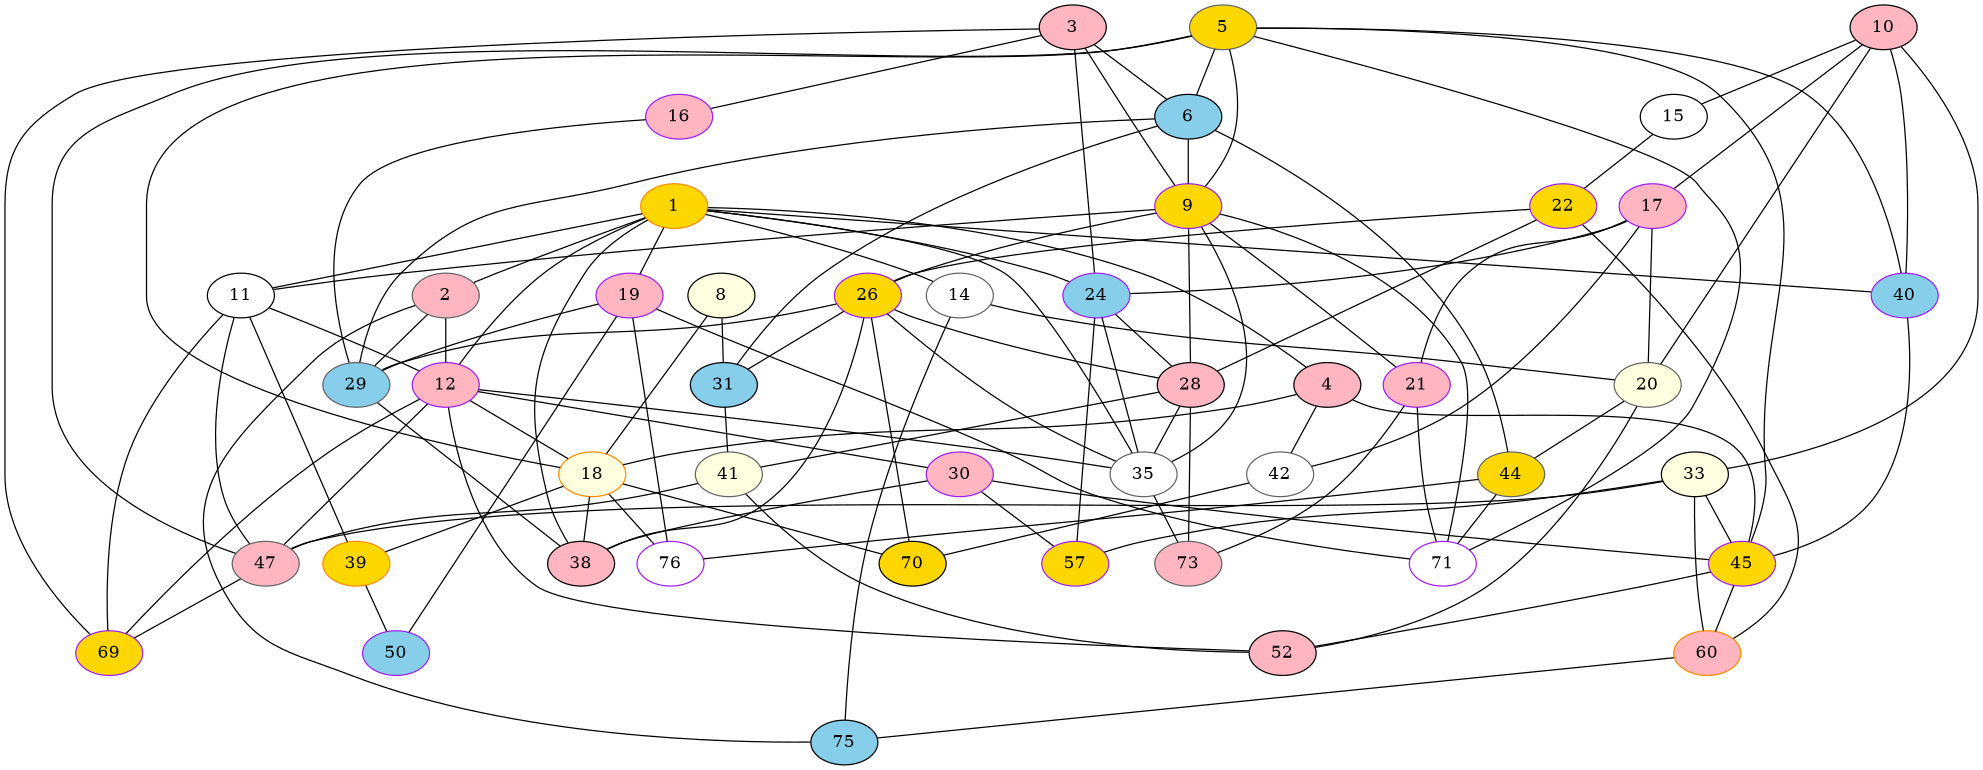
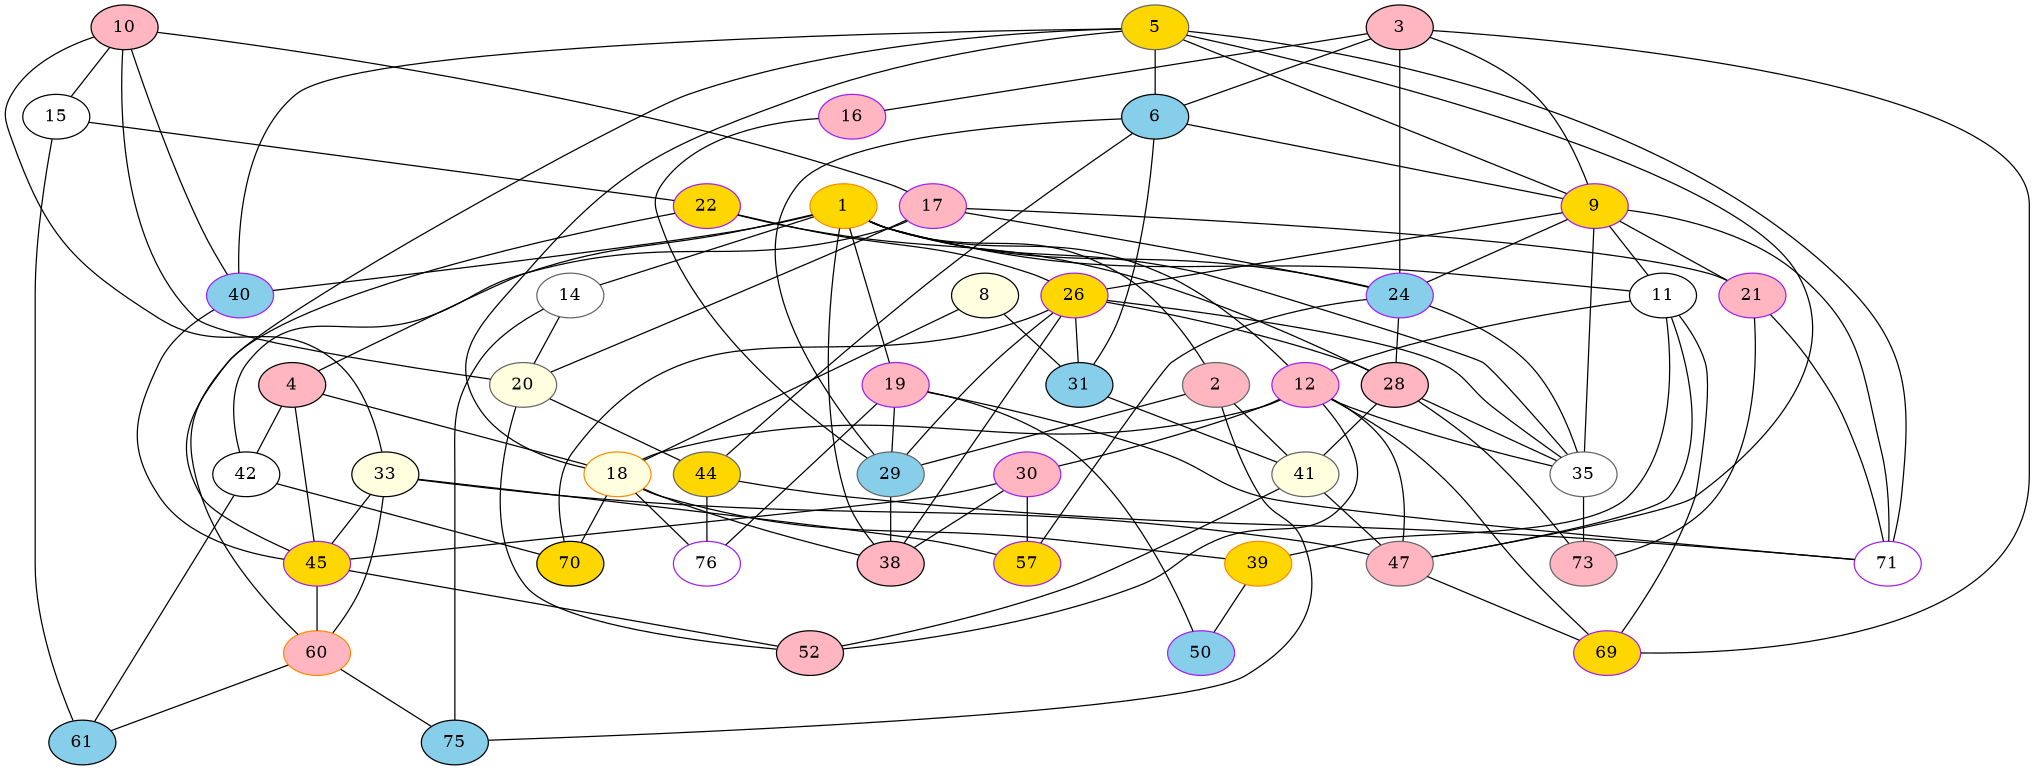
edge "9" -- "28": now "9" -- "24"
edge "2" -- "12": now "2" -- "41"
node "42": color gray40 -> black
node "61": added
